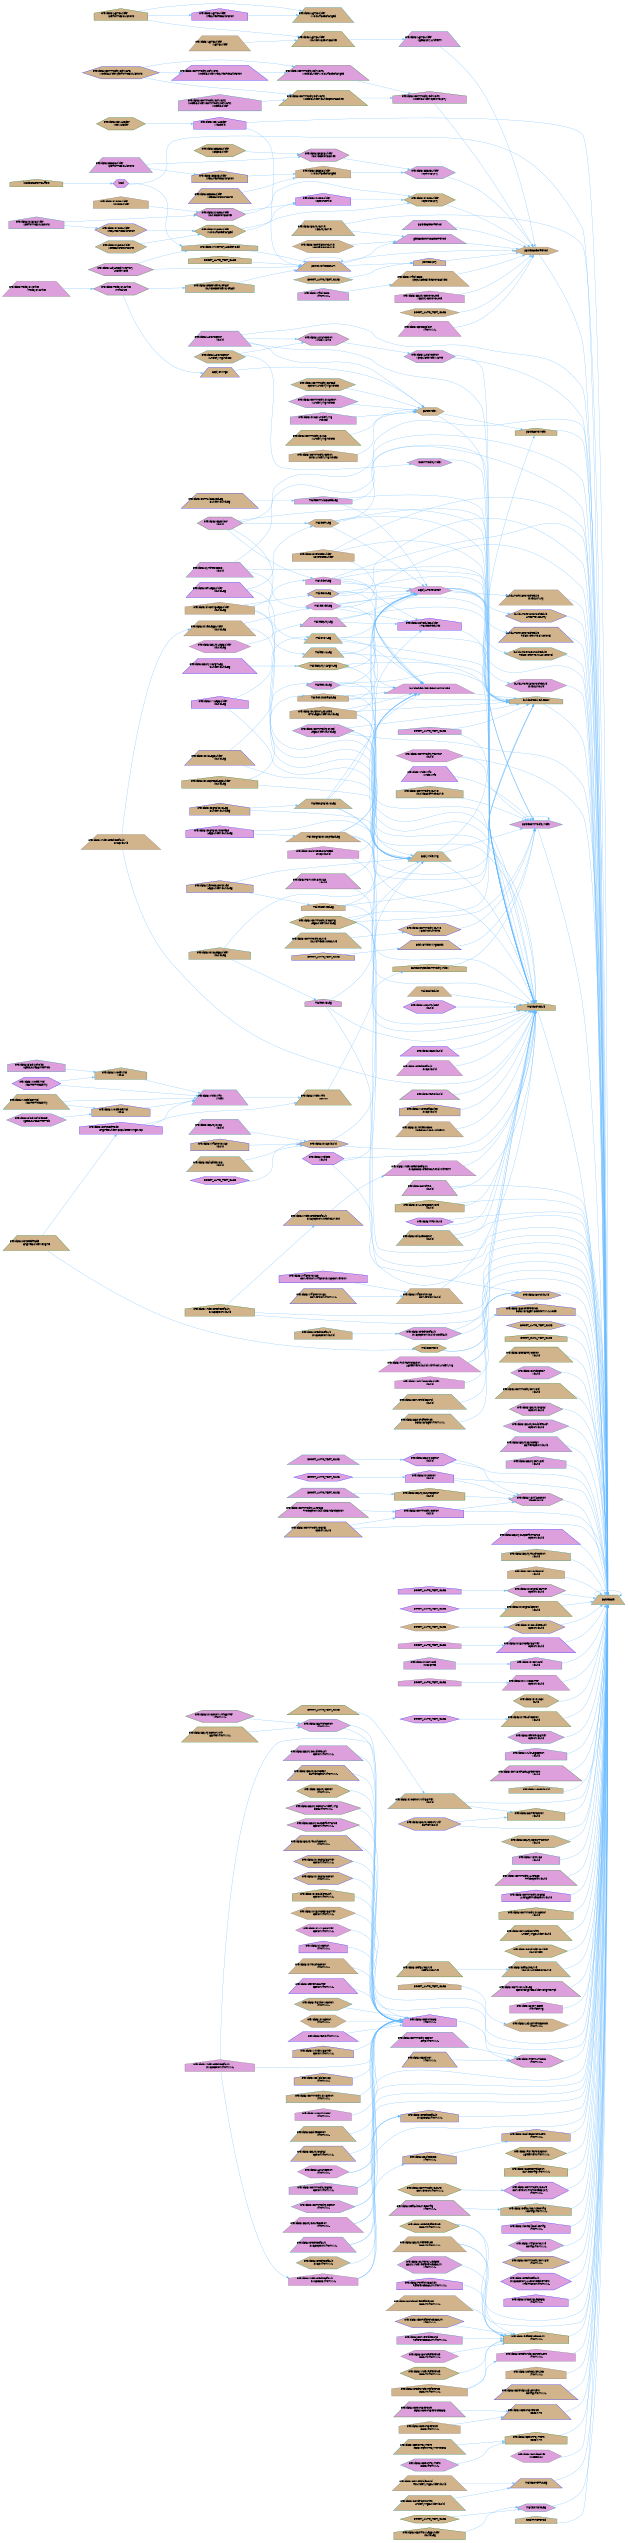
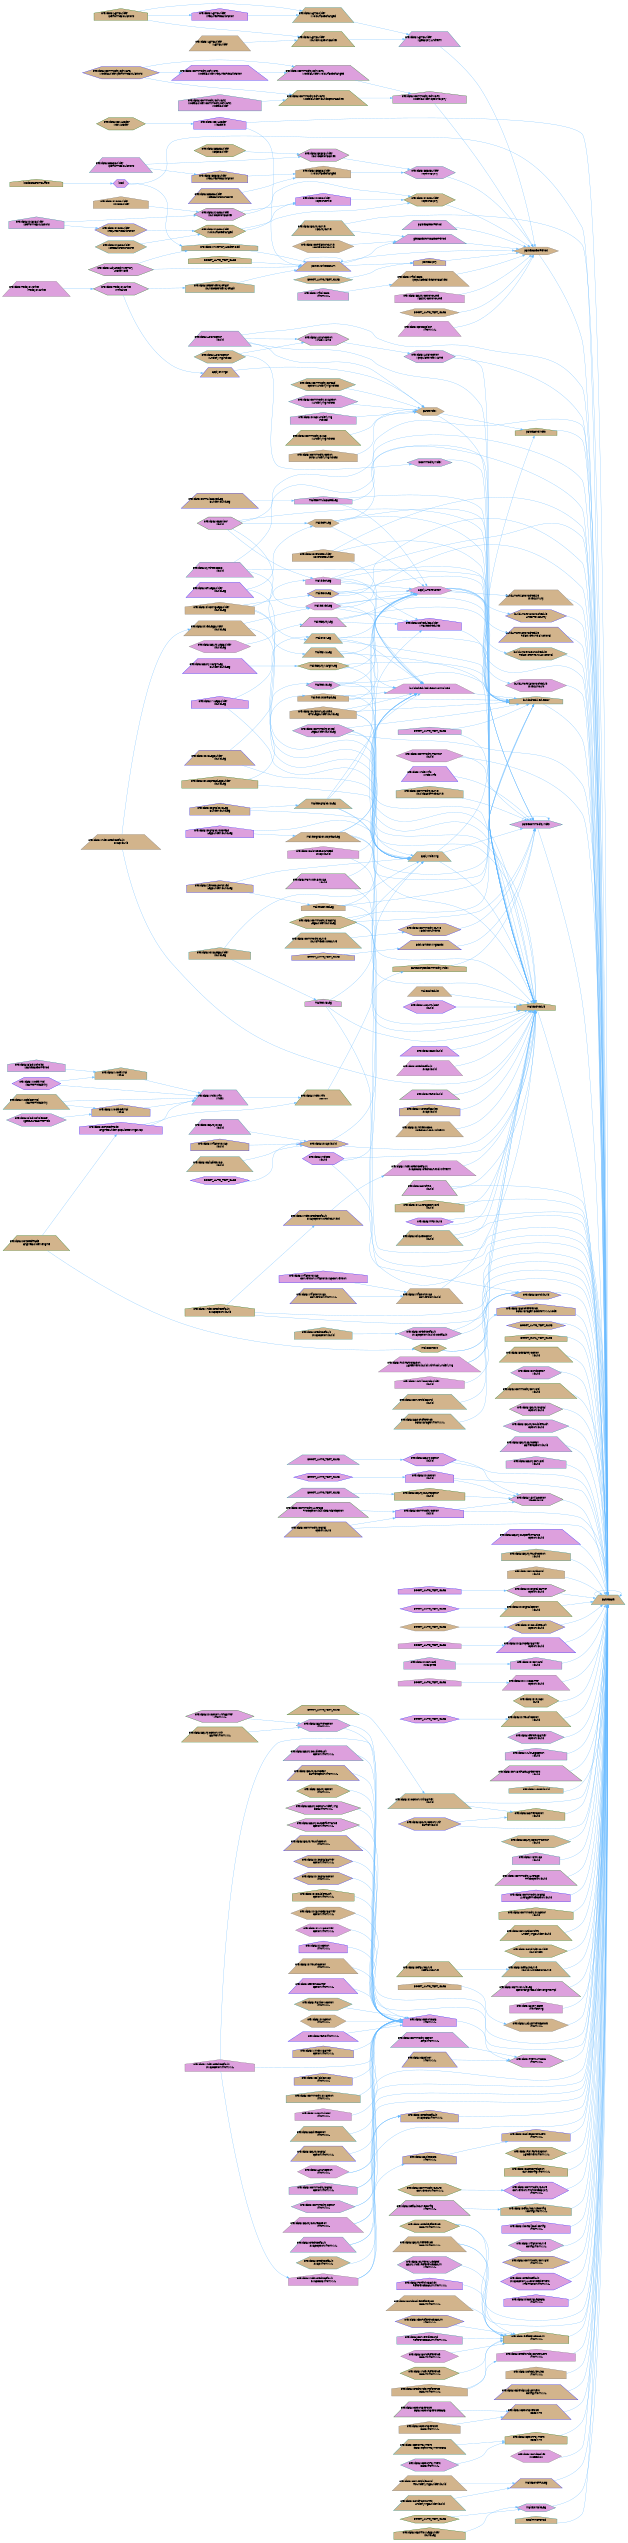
edge "ore::data::LgmBuilder ::volSurfaceChanged" -> "ore::data::LgmBuilder ::getExpiryAndTerm": added
node "ore::data::BlackScholes ::getFutureBarrierProb": label "ore::data::BlackScholes ::getFutureBarrierProb" -> "ore::data::BlackScholes ::parseDateOrPeriod"
